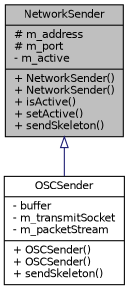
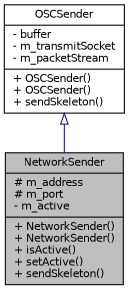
edge "OSCSender" -> "NetworkSender": reversed
